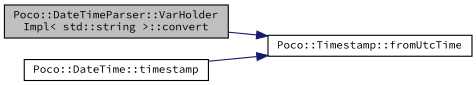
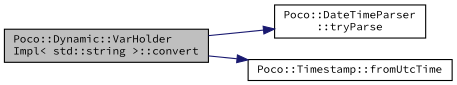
node "Poco::DateTimeParser::VarHolder Impl< std::string >::convert": label "Poco::DateTimeParser::VarHolder Impl< std::string >::convert" -> "Poco::Dynamic::VarHolder Impl< std::string >::convert"
node "Poco::DateTimeParser ::tryParse": added
node "Poco::DateTime::timestamp": removed
